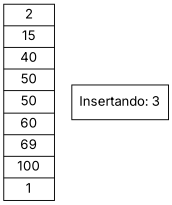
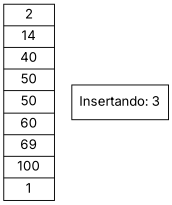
node "2": text "15" -> "14"
